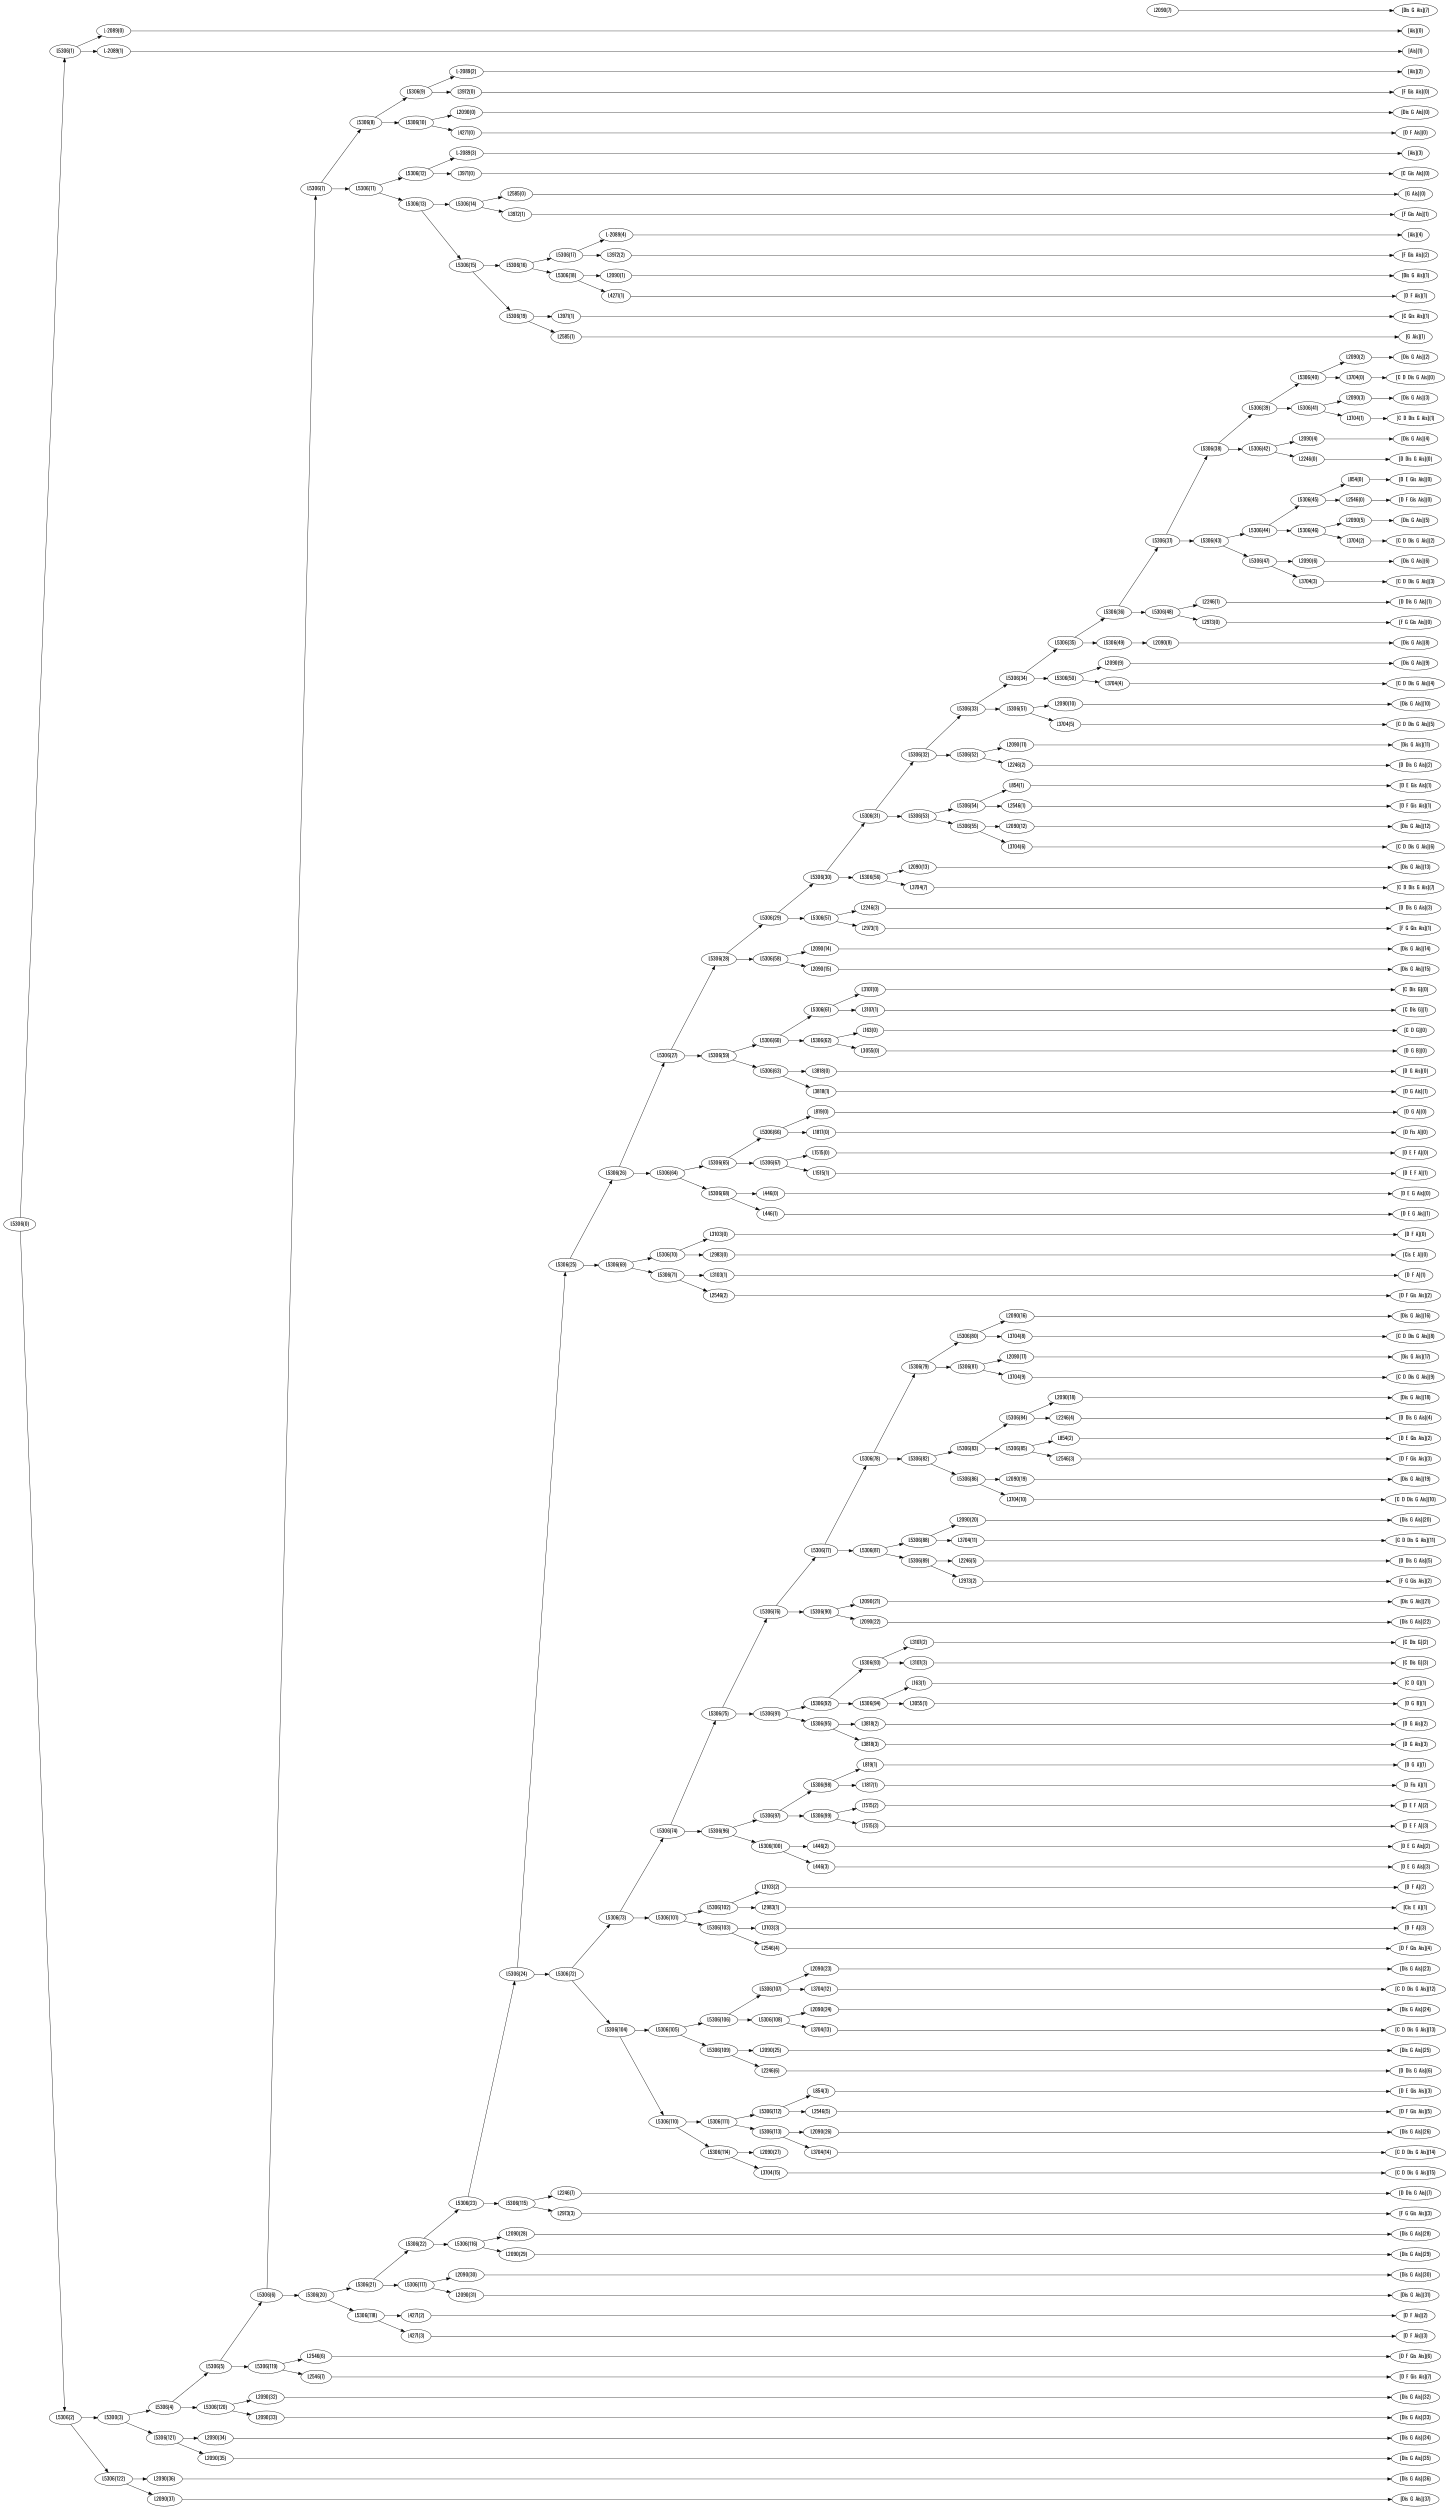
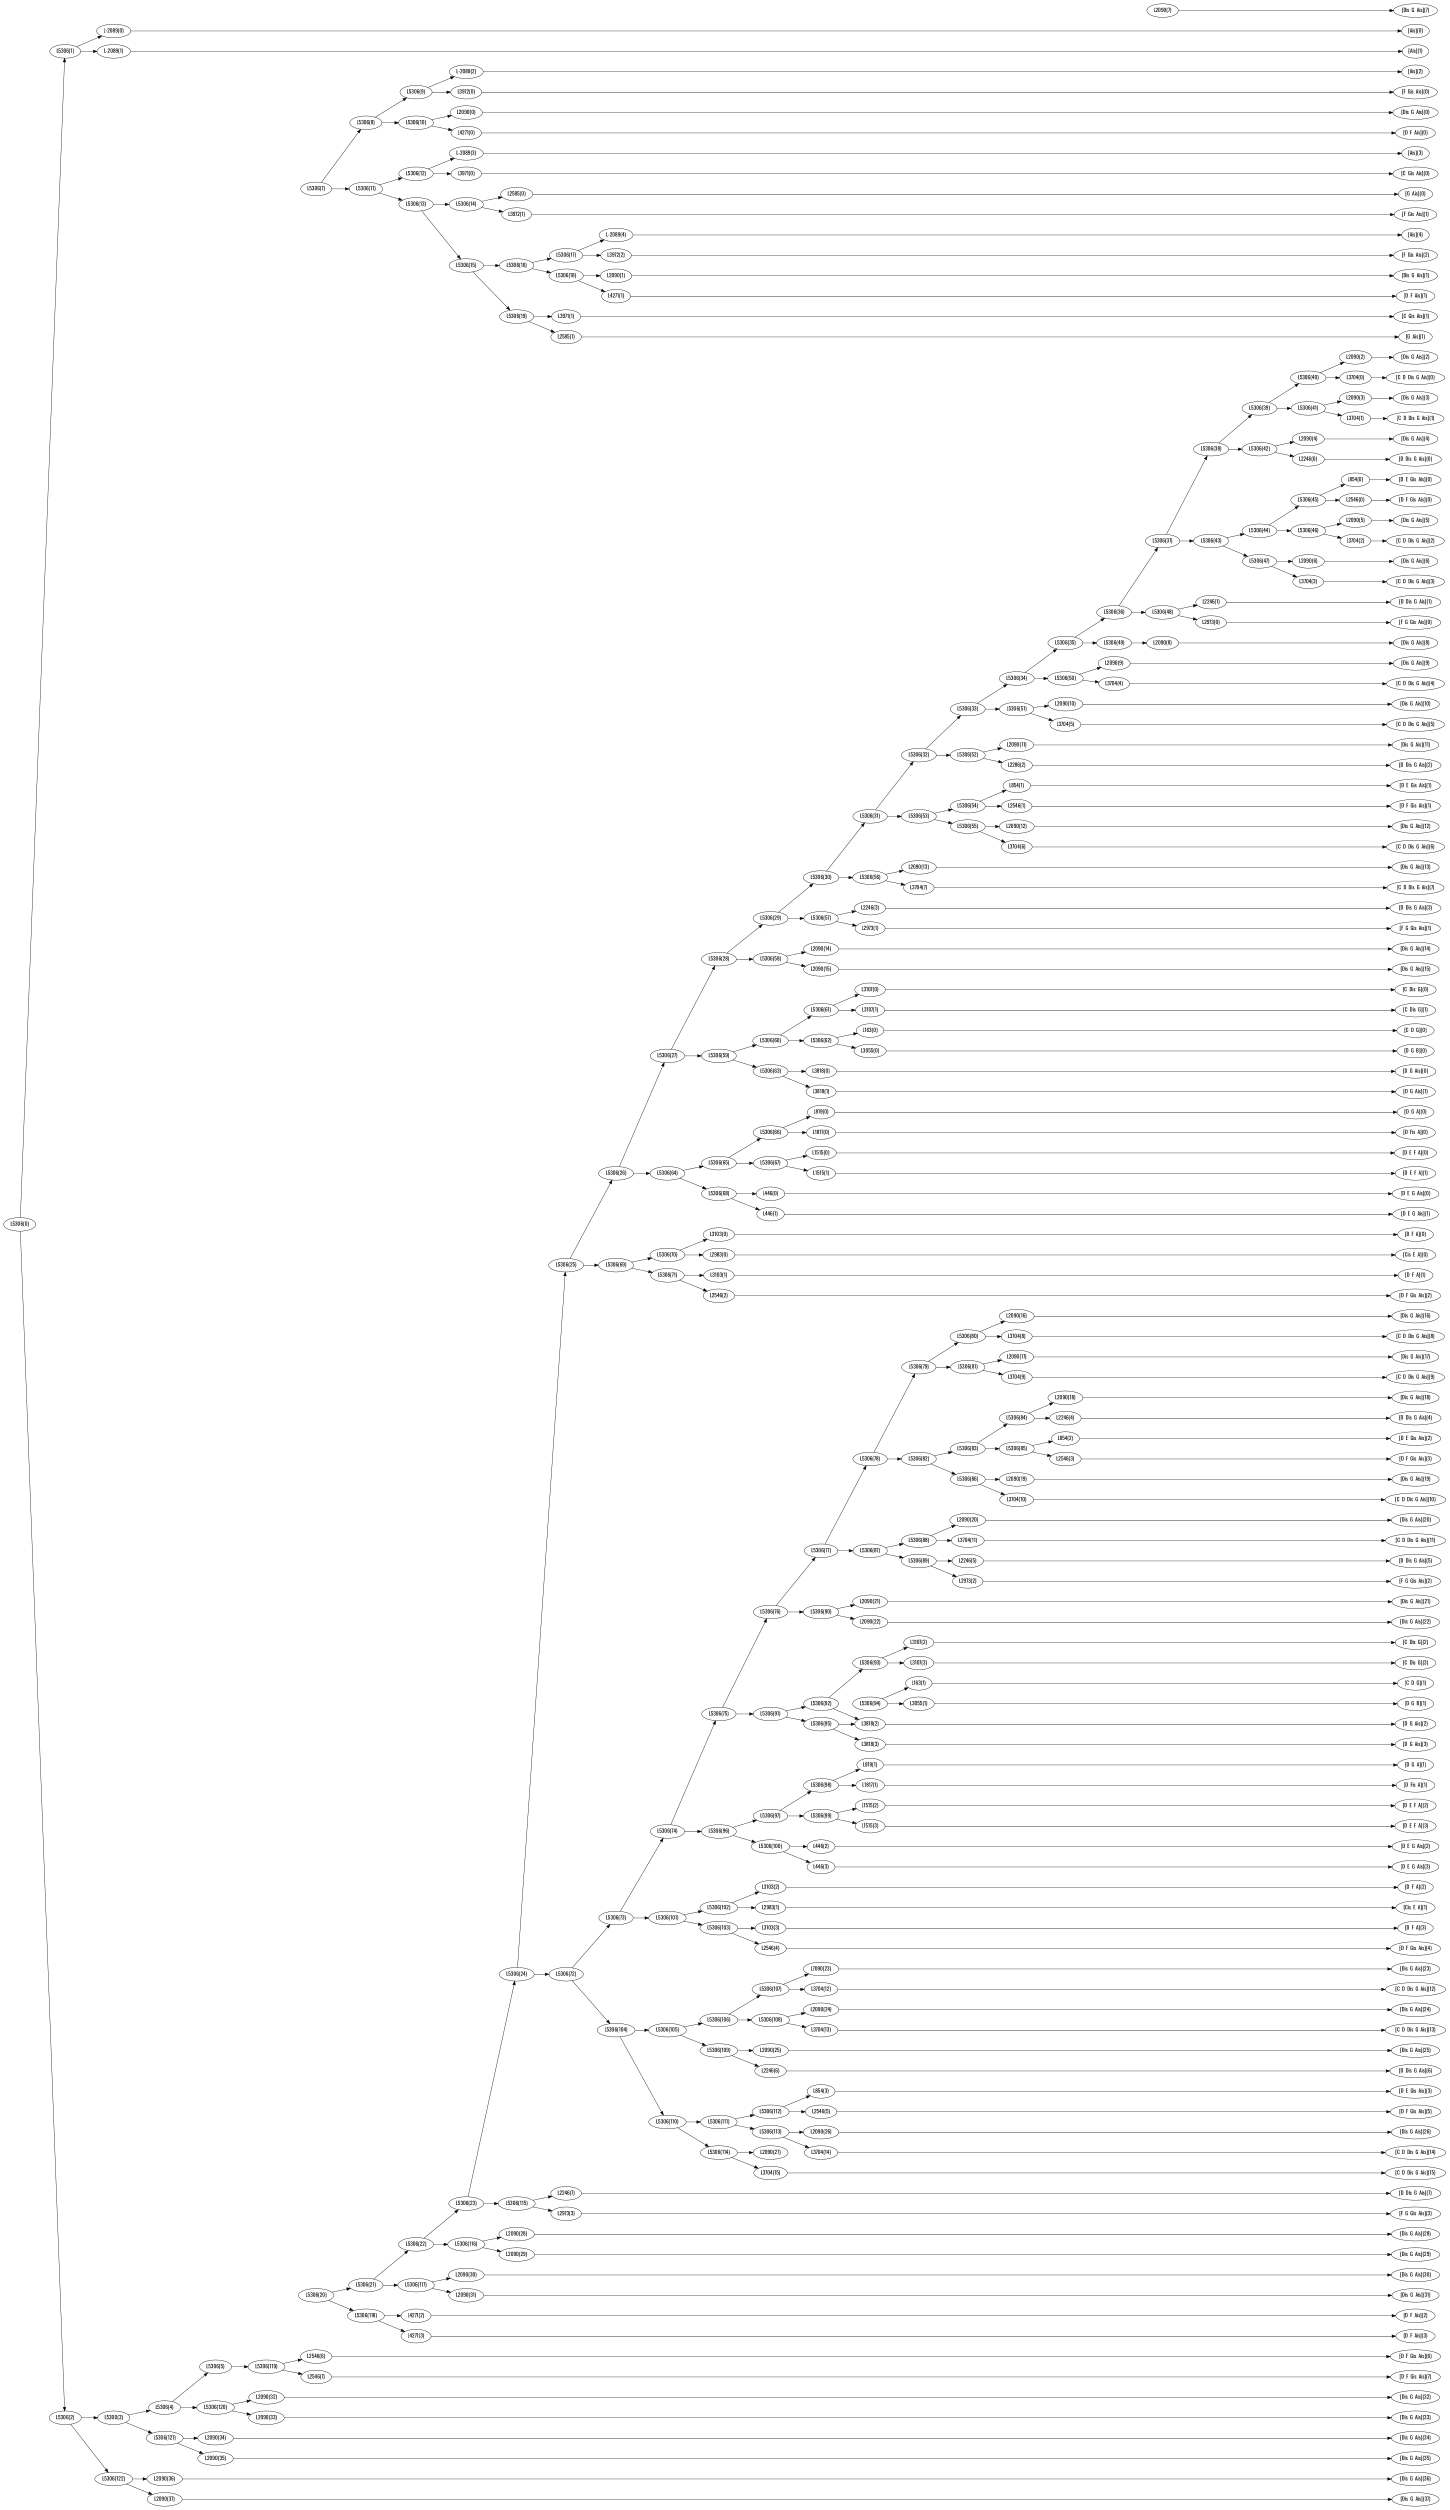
node "L2246(2)": label "L2246(2)" -> "L2286(2)"
edge "L5306(92)" -> "L5306(94)": now "L5306(92)" -> "L3818(2)"
node "L2090(23)": label "L2090(23)" -> "L7090(23)"
node "L5306(6)": removed
